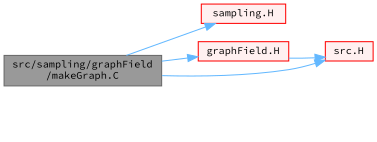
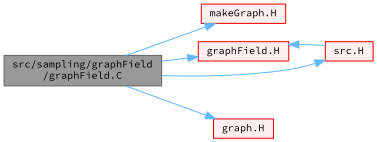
node "sampling.H": label "sampling.H" -> "makeGraph.H"
edge "graphField.H" -> "src.H": reversed
node "src/sampling/graphField /makeGraph.C": label "src/sampling/graphField /makeGraph.C" -> "src/sampling/graphField /graphField.C"
node "graph.H": added
